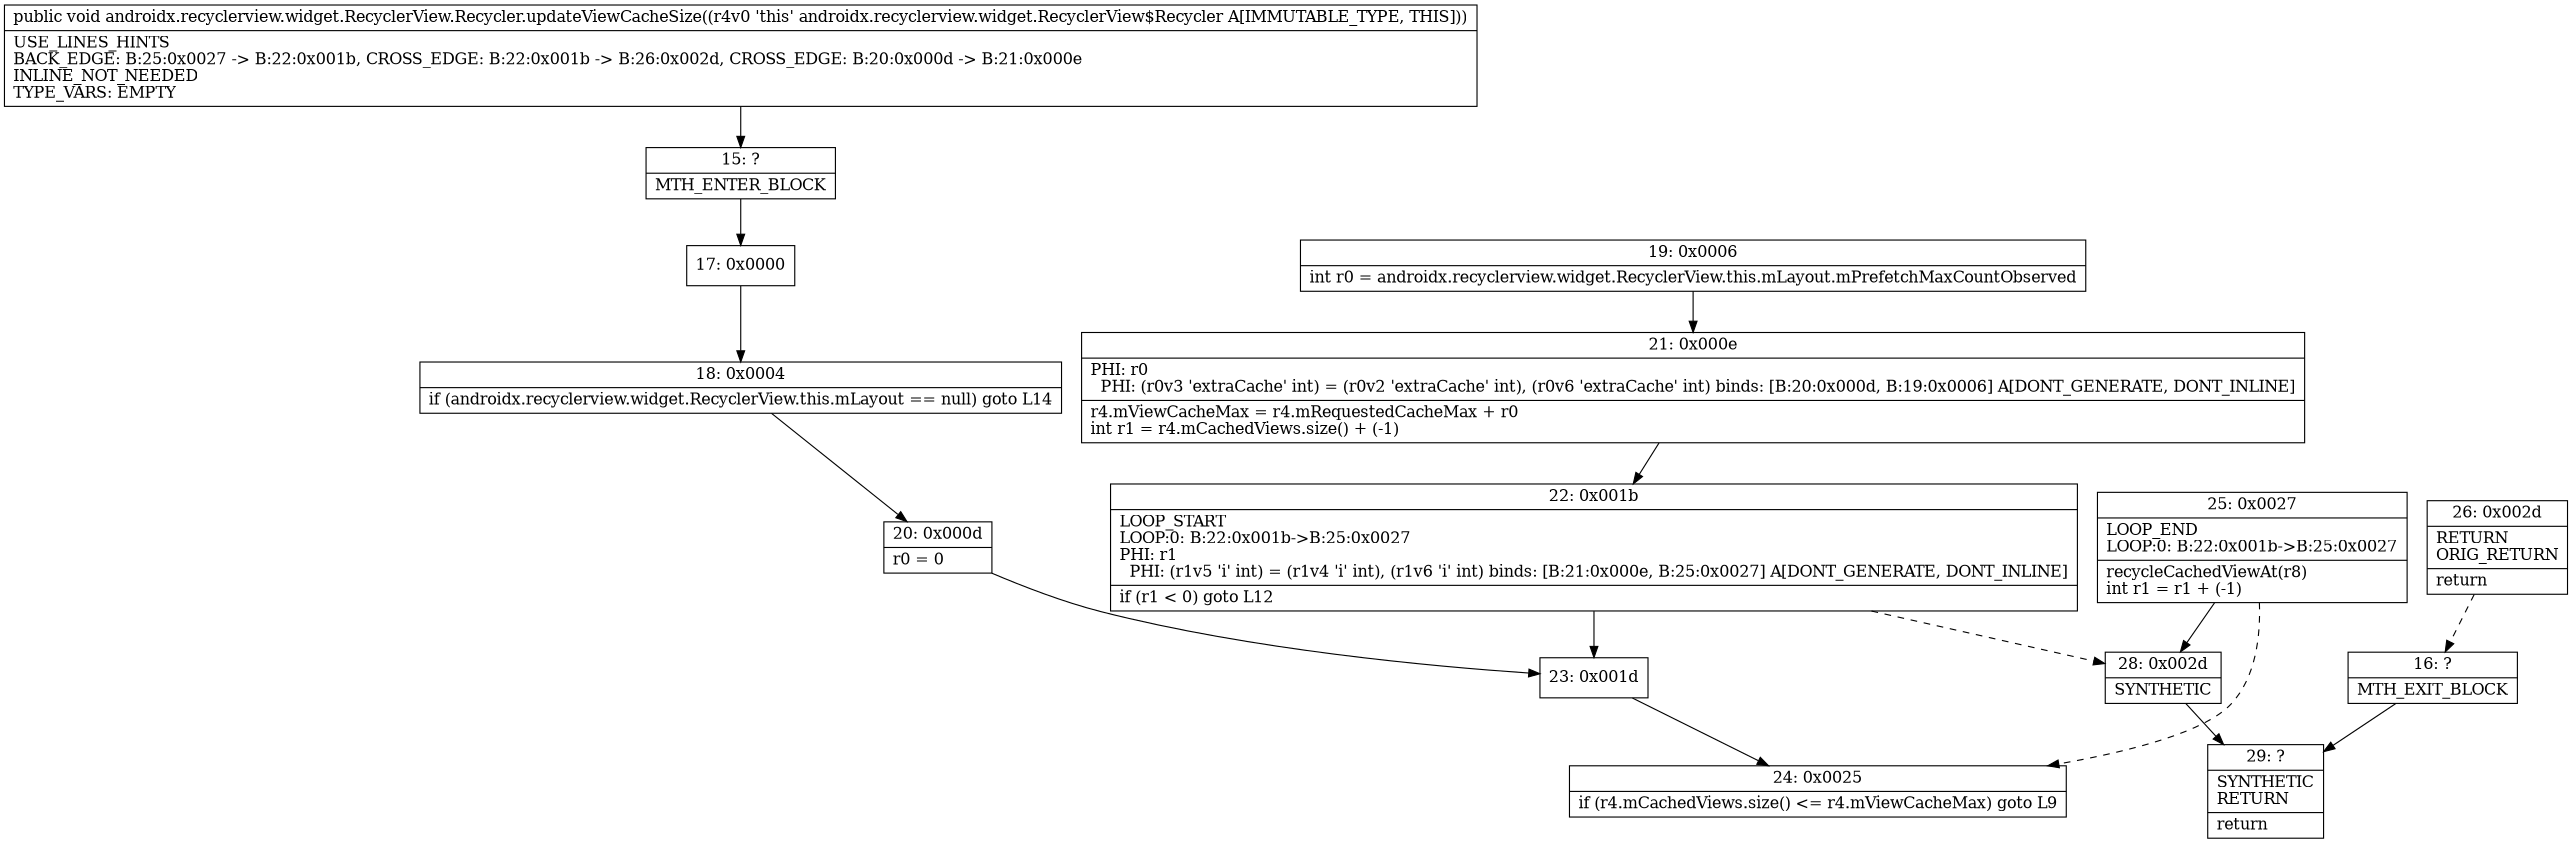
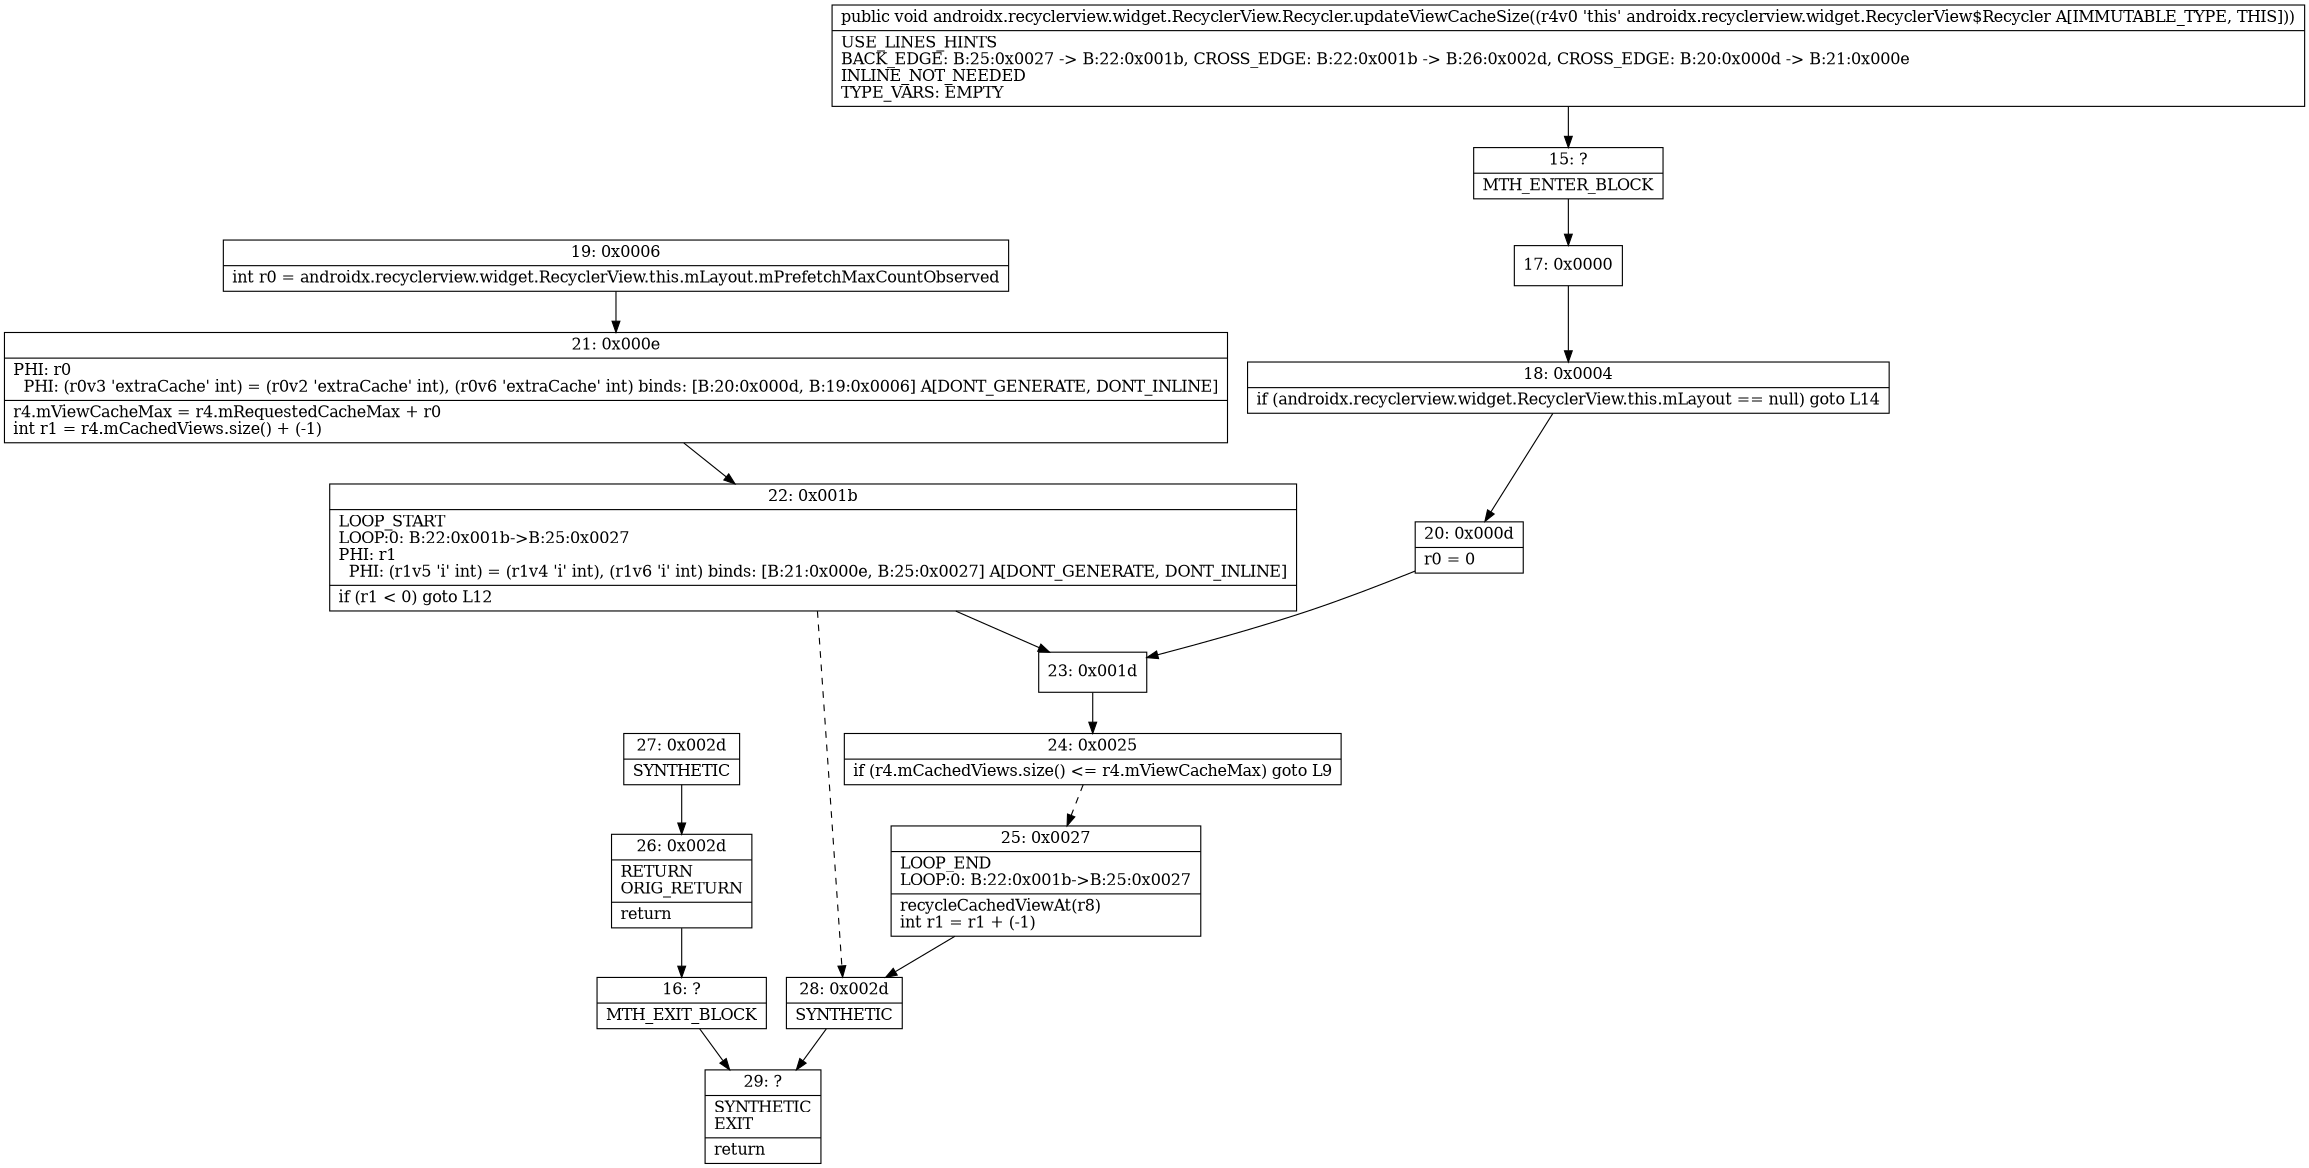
edge "26: 0x002d" -> "16: ?": style dashed -> solid
edge "25: 0x0027" -> "24: 0x0025": reversed
node "27: 0x002d": added
node "29: ?": text "RETURN" -> "EXIT"
